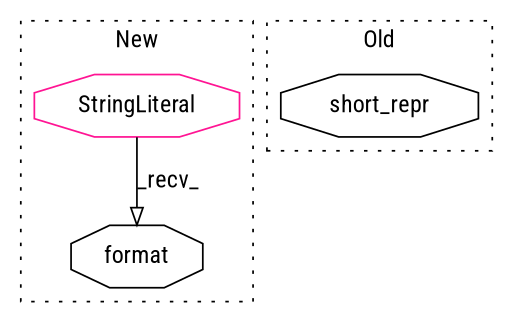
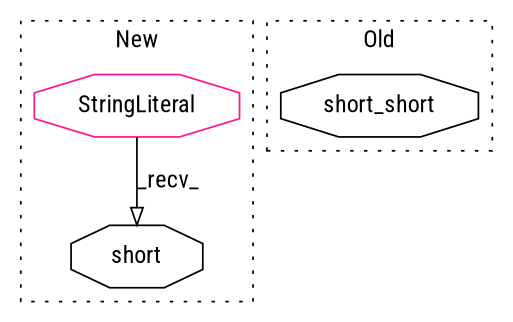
node "short_repr": label "short_repr" -> "short_short"
node "format": label "format" -> "short"
